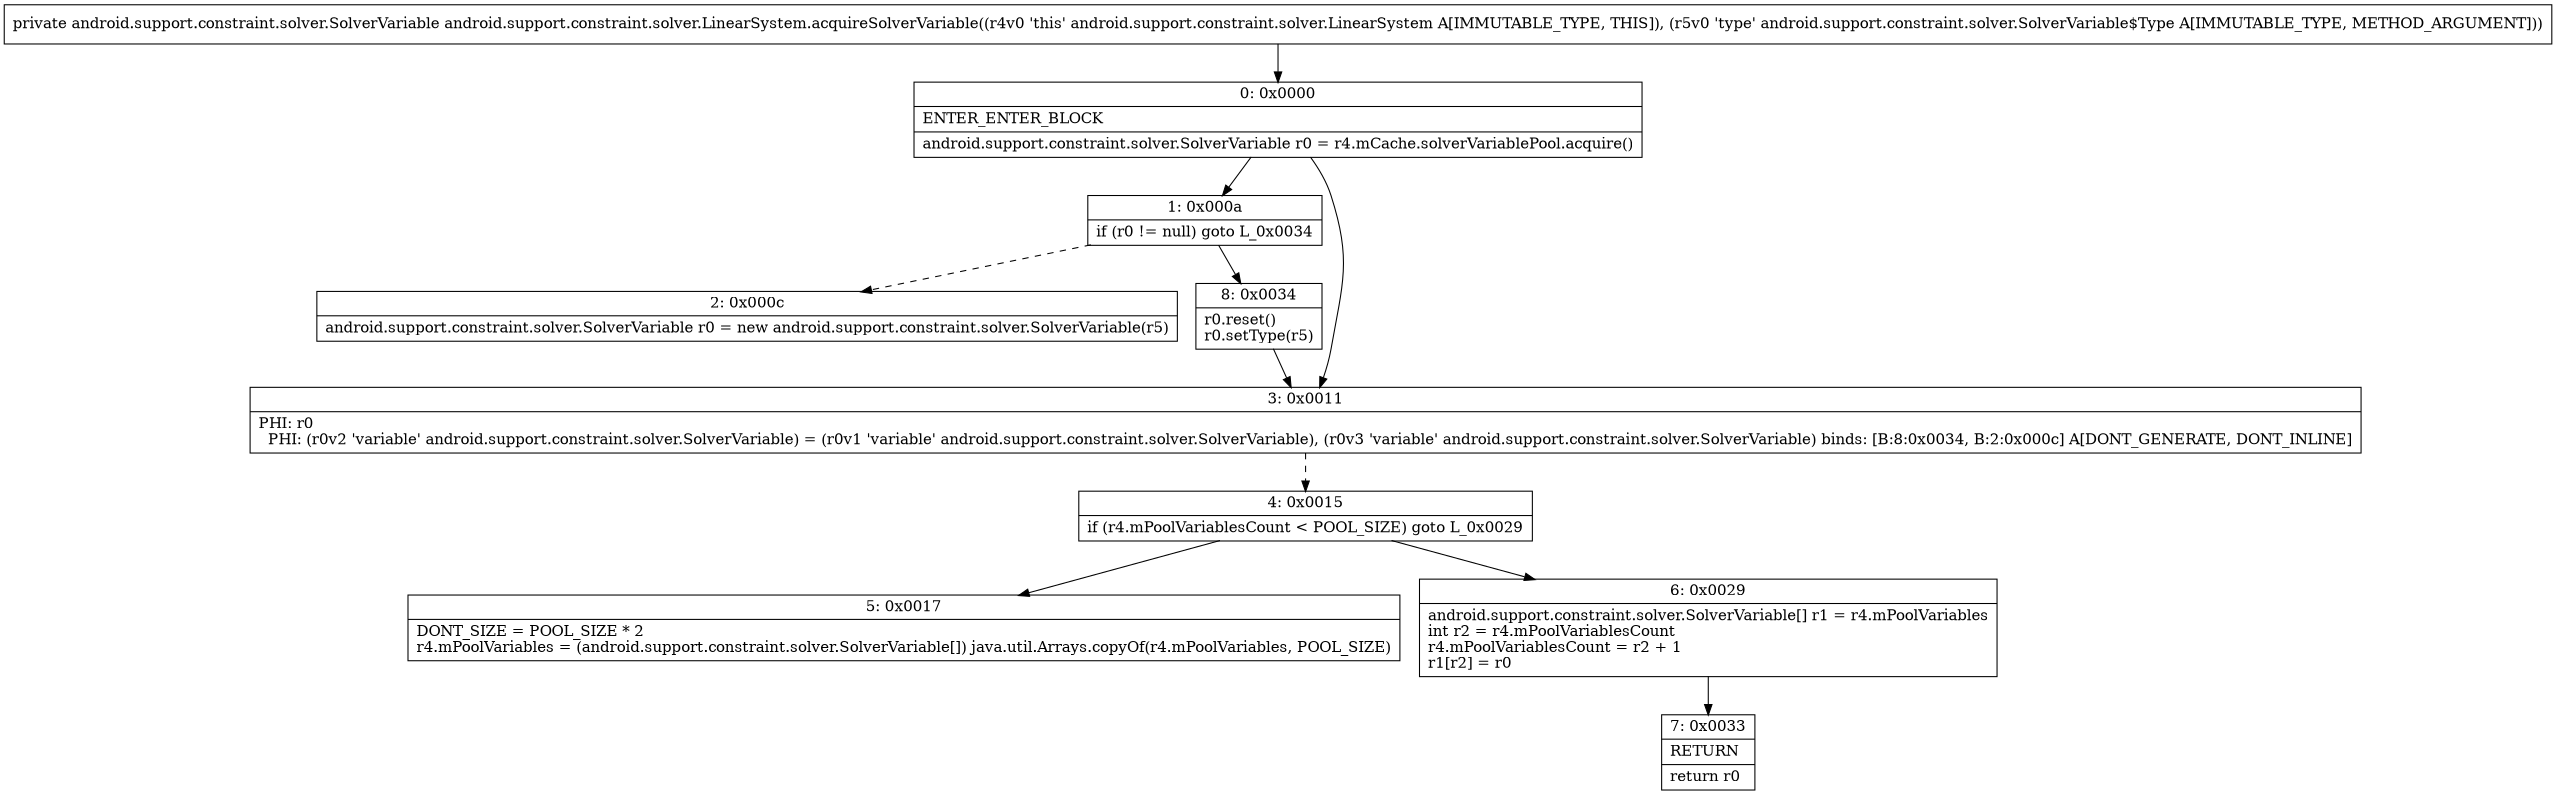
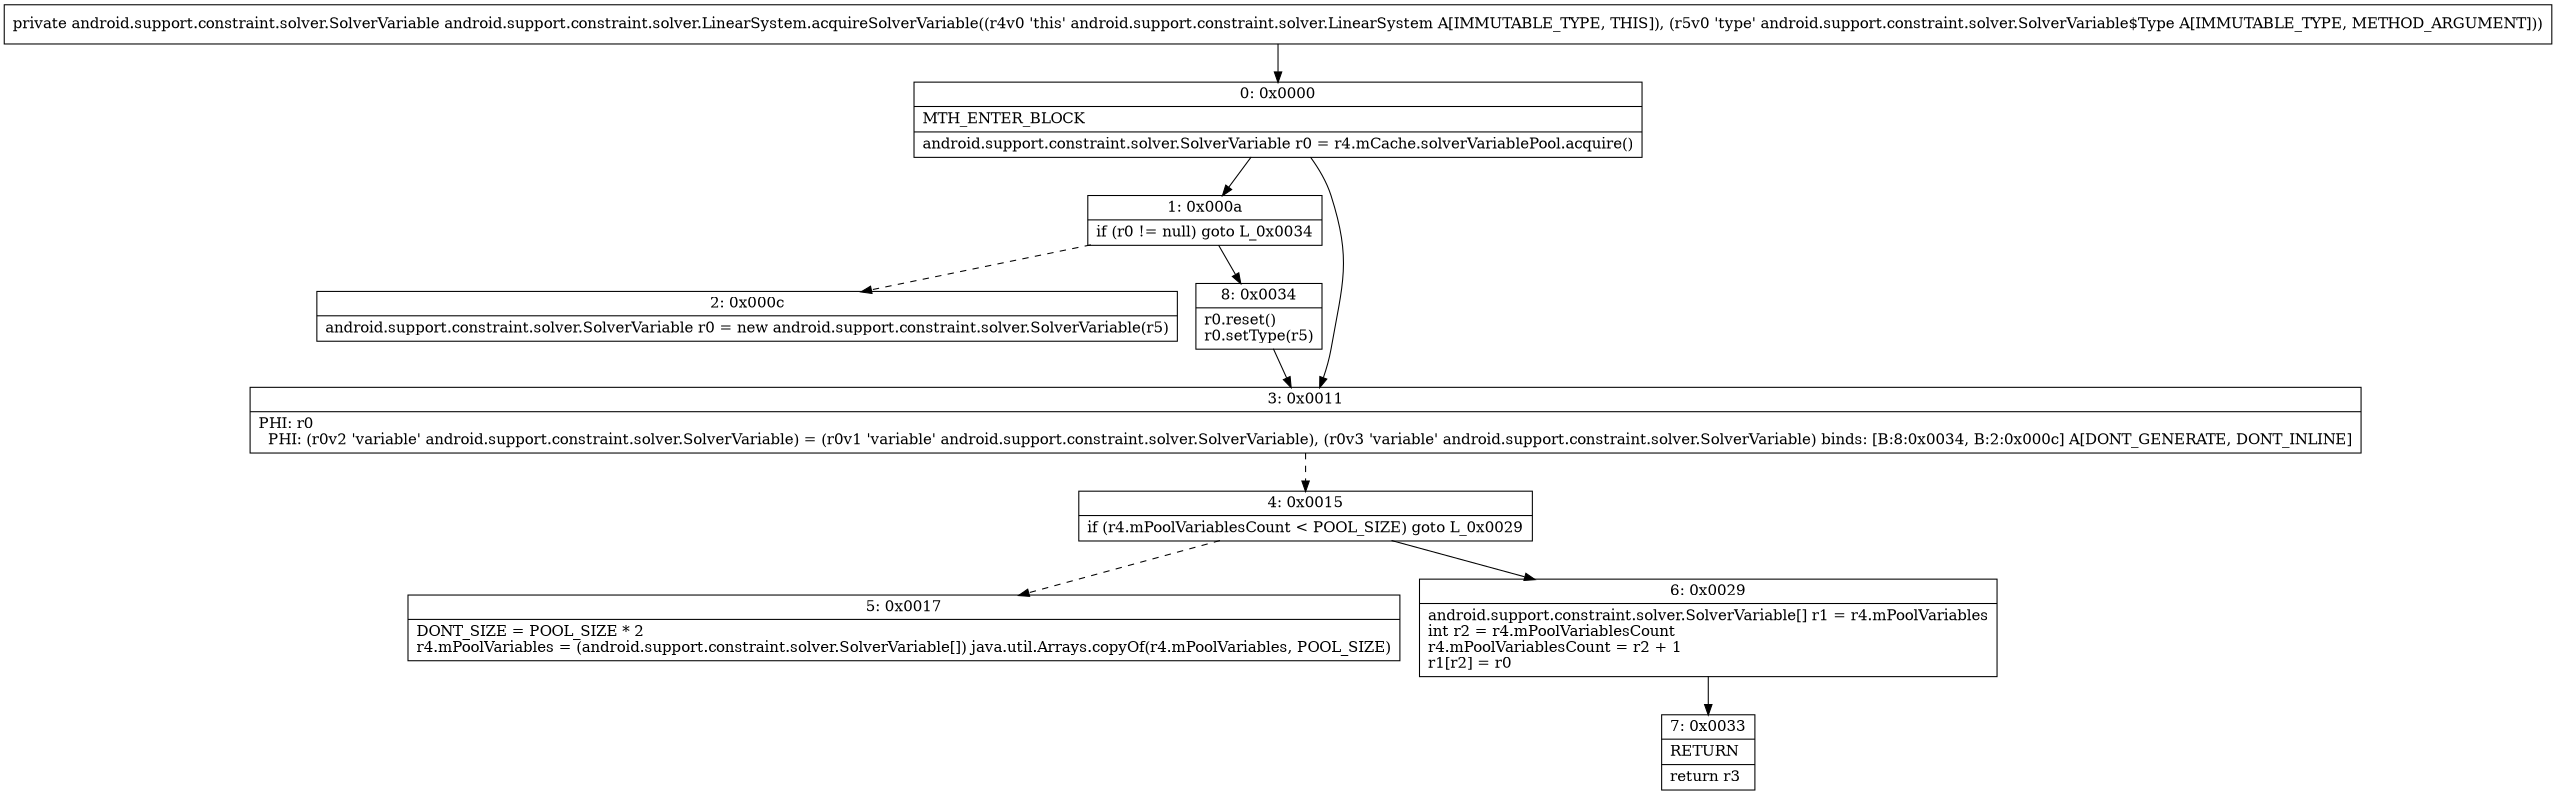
node "0: 0x0000": text "ENTER_ENTER_BLOCK" -> "MTH_ENTER_BLOCK"
edge "4: 0x0015" -> "5: 0x0017": style solid -> dashed
node "7: 0x0033": text "return r0" -> "return r3"
